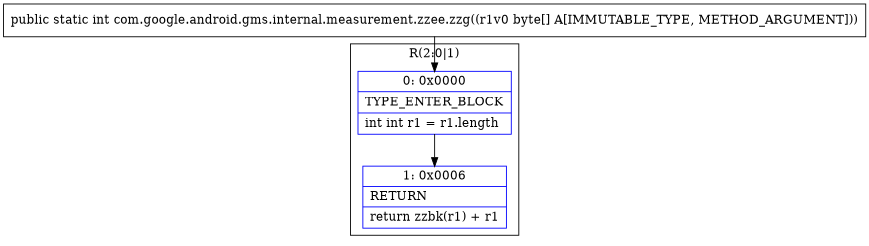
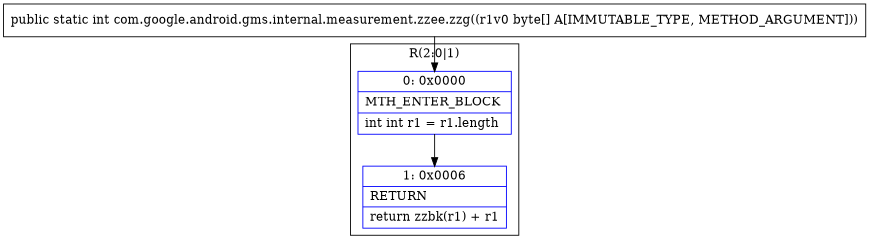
node "0: 0x0000": text "TYPE_ENTER_BLOCK" -> "MTH_ENTER_BLOCK"
